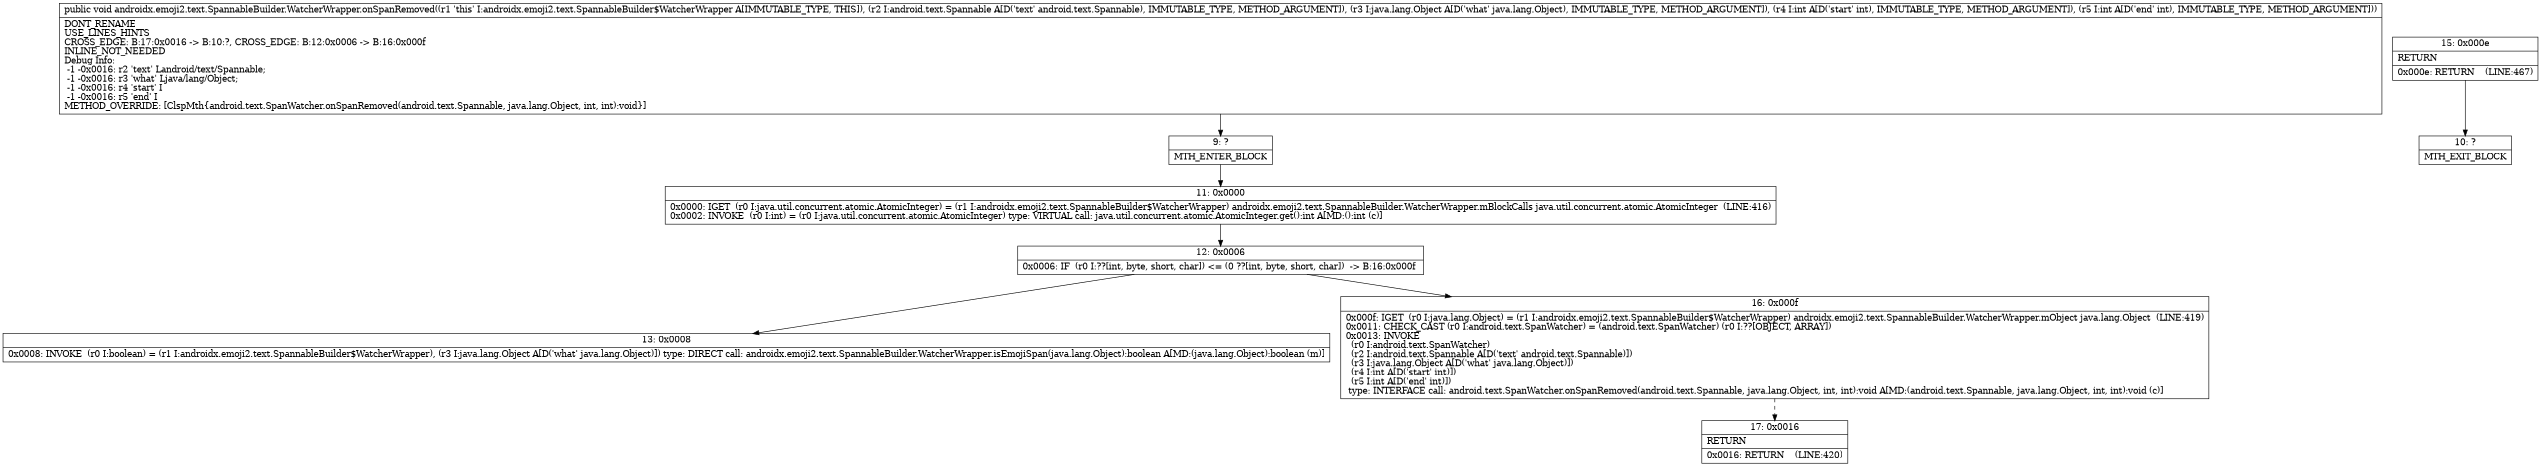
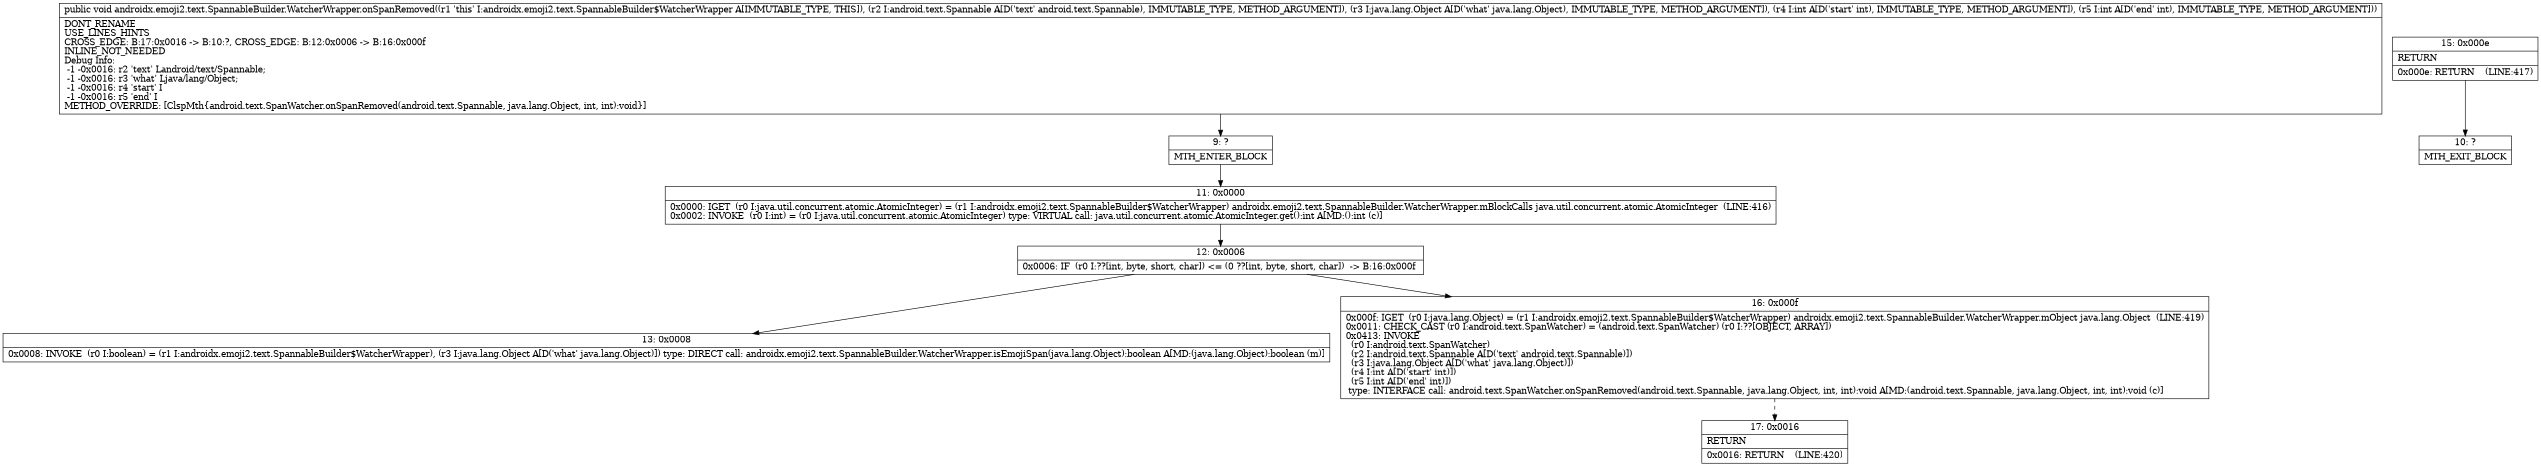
node "15: 0x000e": text "0x000e: RETURN    (LINE:467)" -> "0x000e: RETURN    (LINE:417)"
node "16: 0x000f": text "0x0013: INVOKE" -> "0x0413: INVOKE"
